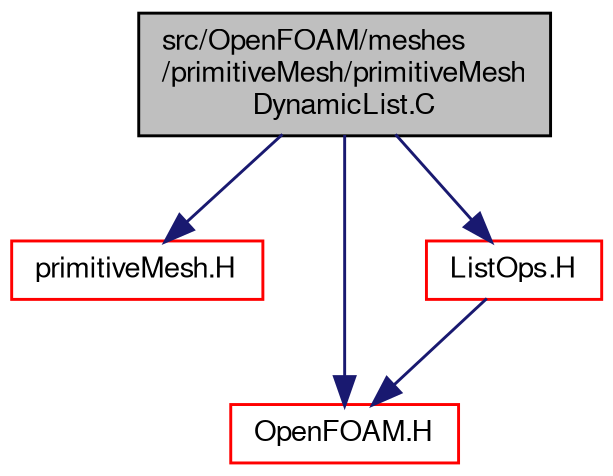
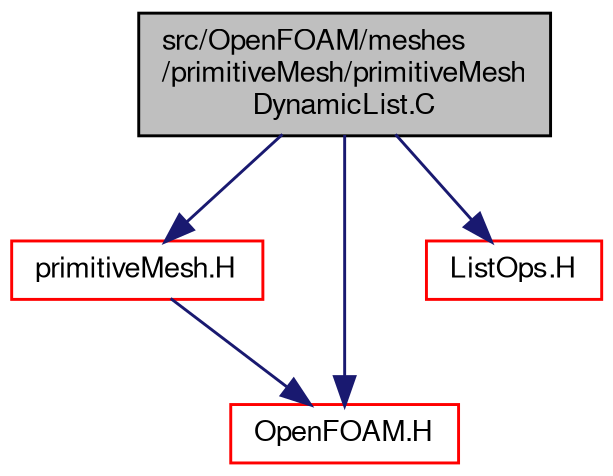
edge "ListOps.H" -> "OpenFOAM.H": now "primitiveMesh.H" -> "OpenFOAM.H"
